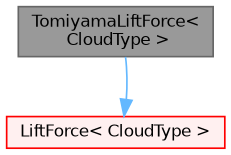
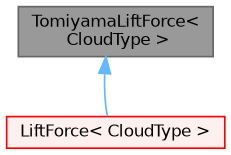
edge "TomiyamaLiftForce< CloudType >" -> "LiftForce< CloudType >": reversed
